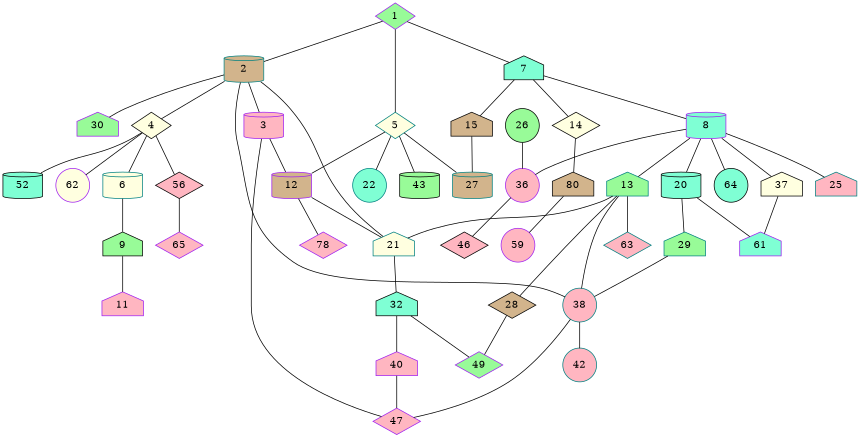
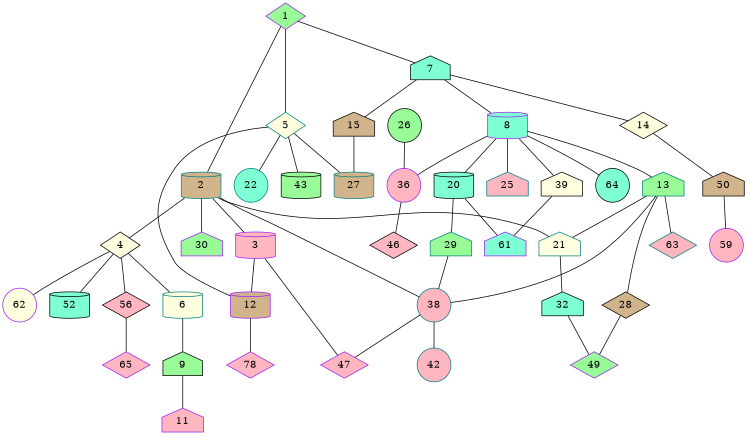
node "80": label "80" -> "50"
node "37": label "37" -> "39"
edge "12" -- "21": removed
node "40": removed
